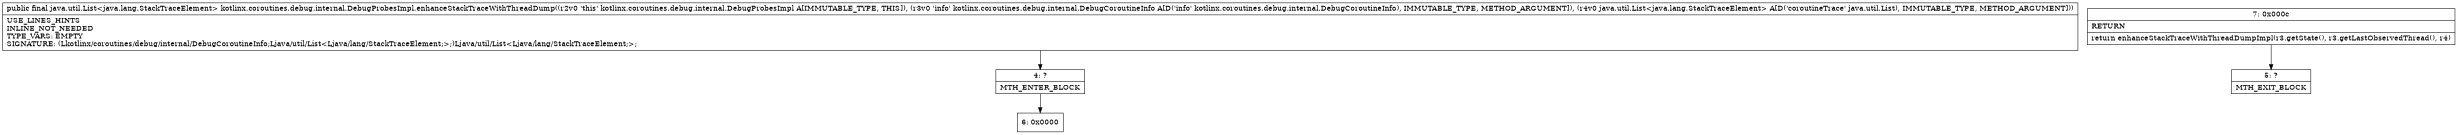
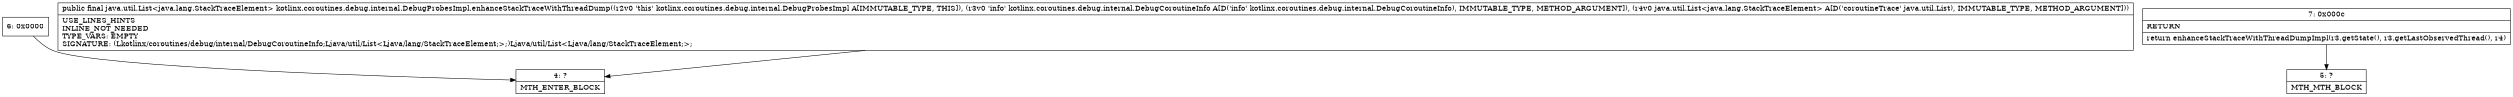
node "5: ?": text "MTH_EXIT_BLOCK" -> "MTH_MTH_BLOCK"
edge "4: ?" -> "6: 0x0000": reversed
